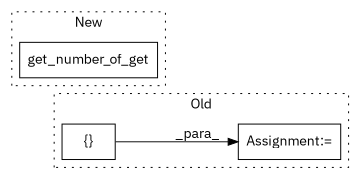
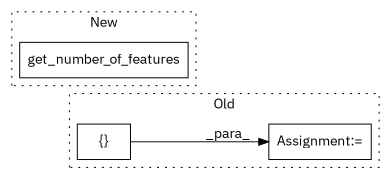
node "get_number_of_get": label "get_number_of_get" -> "get_number_of_features"
